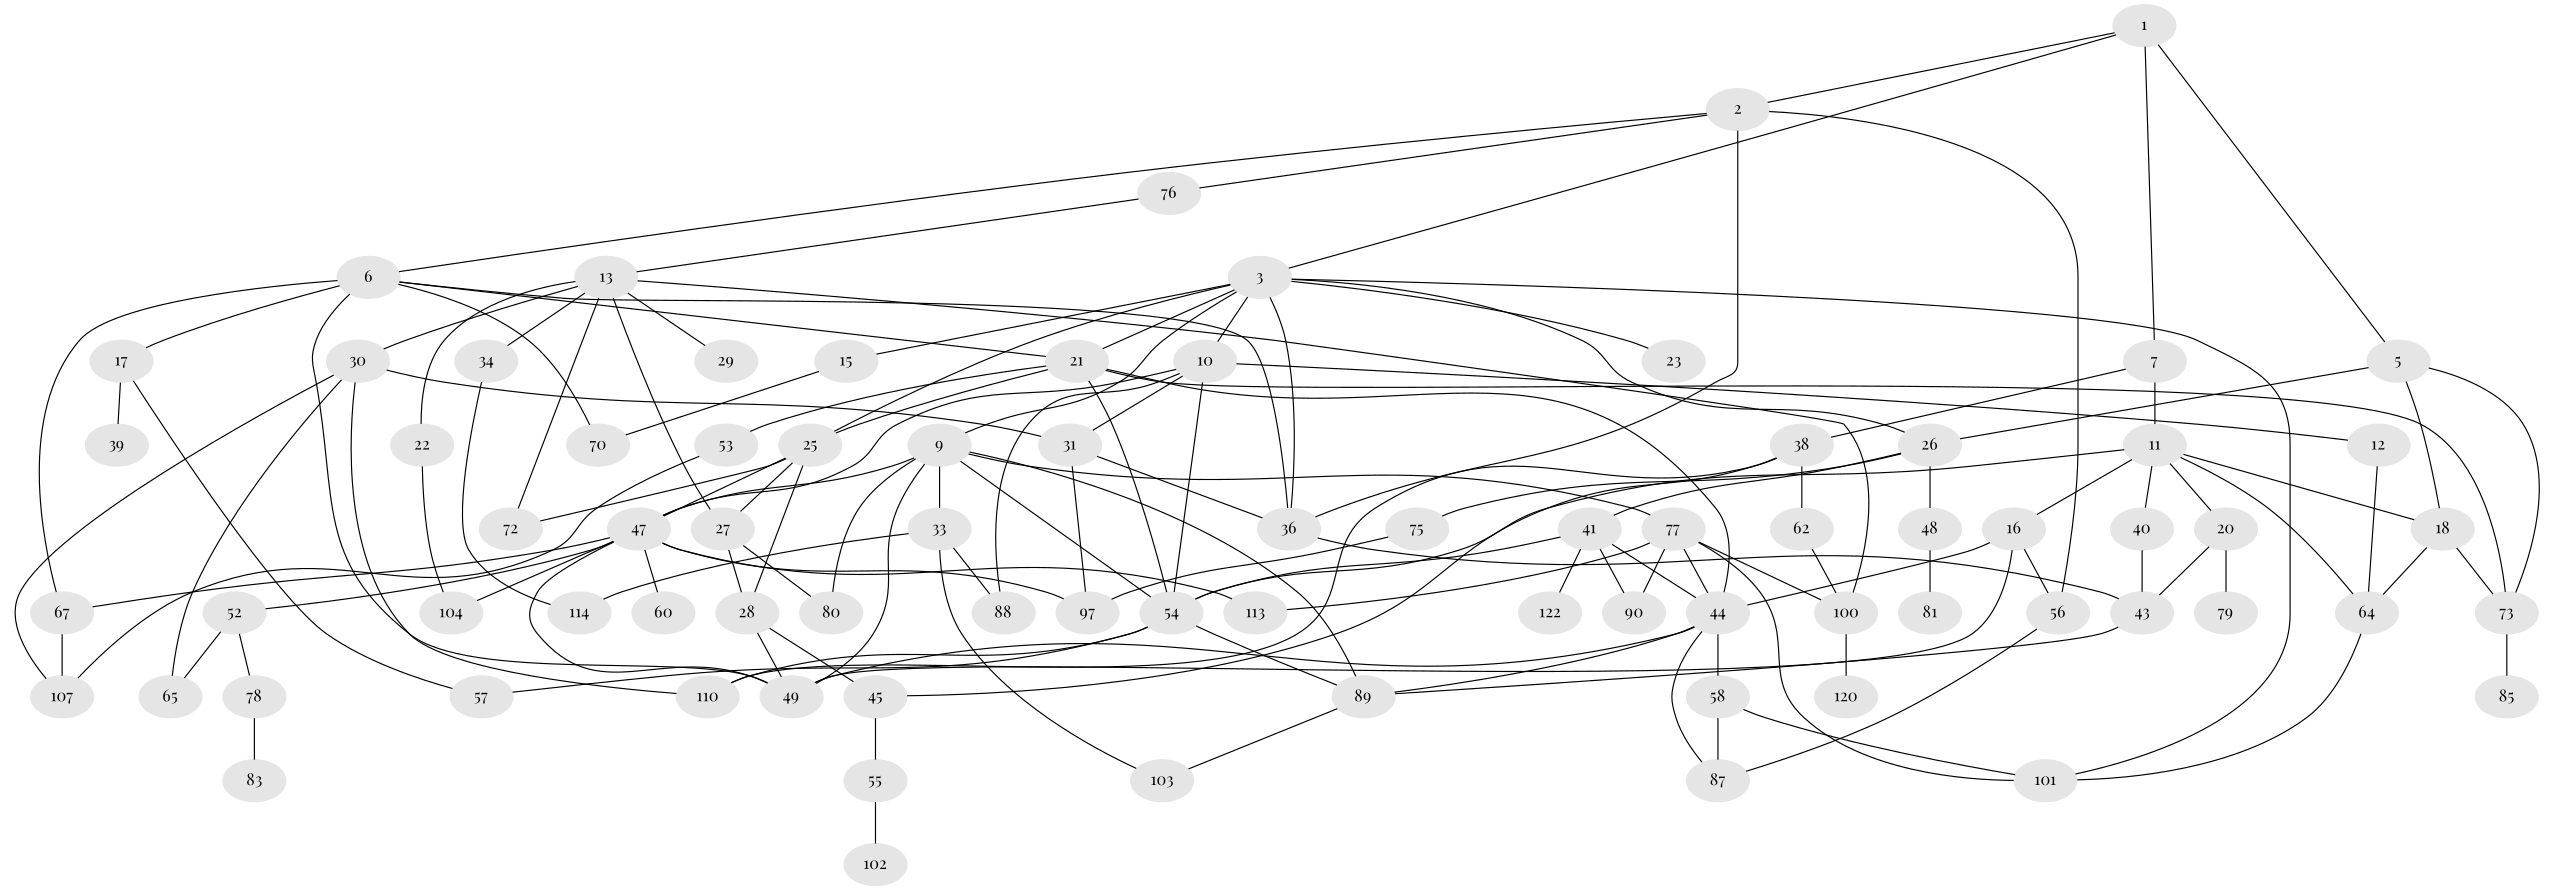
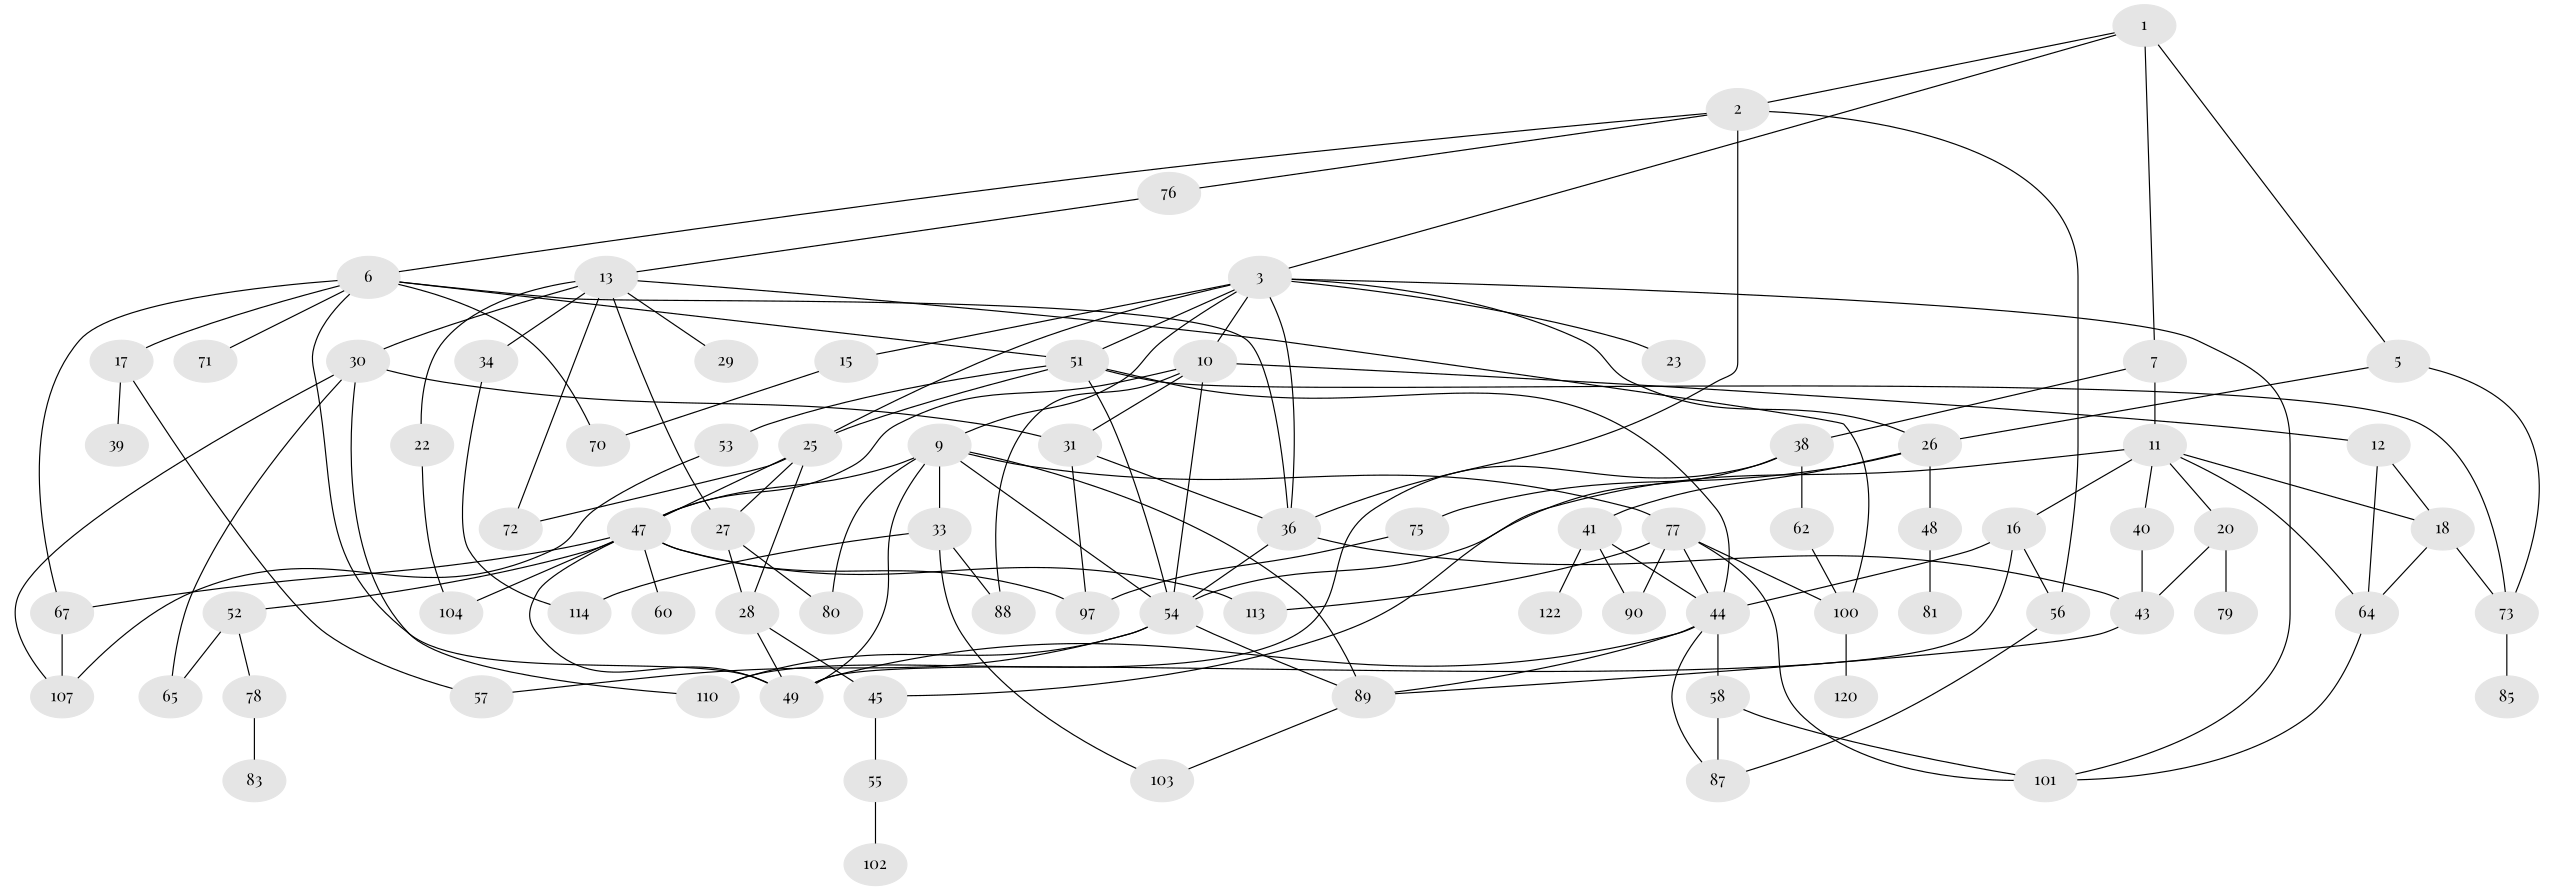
node "71": added
node "21": label "21" -> "51"
edge "5" -- "18": now "12" -- "18"
edge "41" -- "54": now "36" -- "54"
